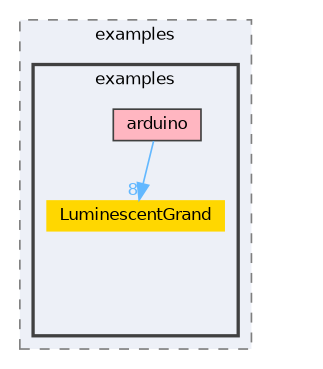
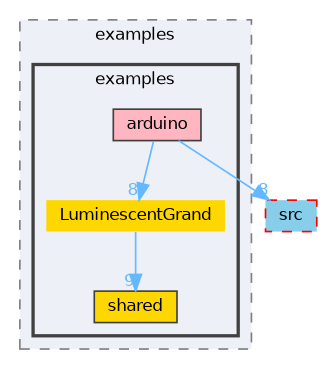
node "src": added
node "shared": added
